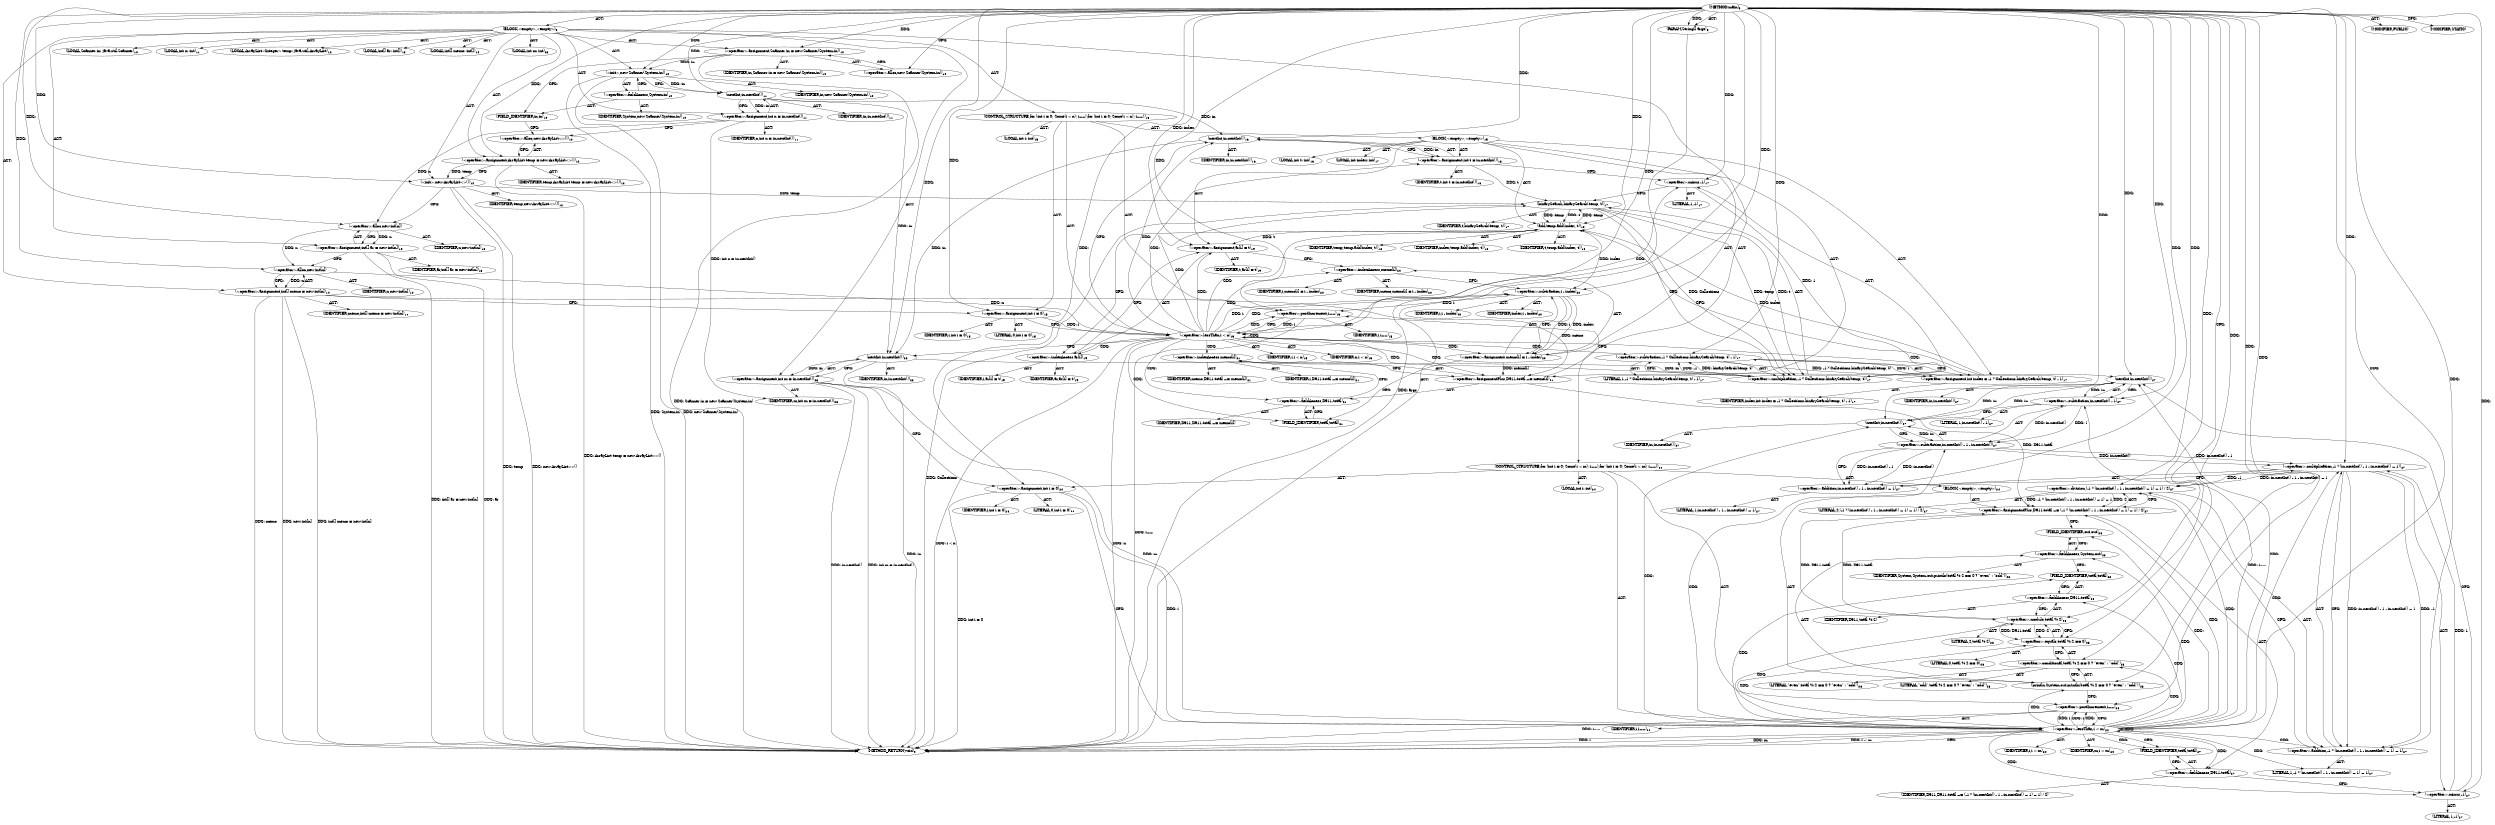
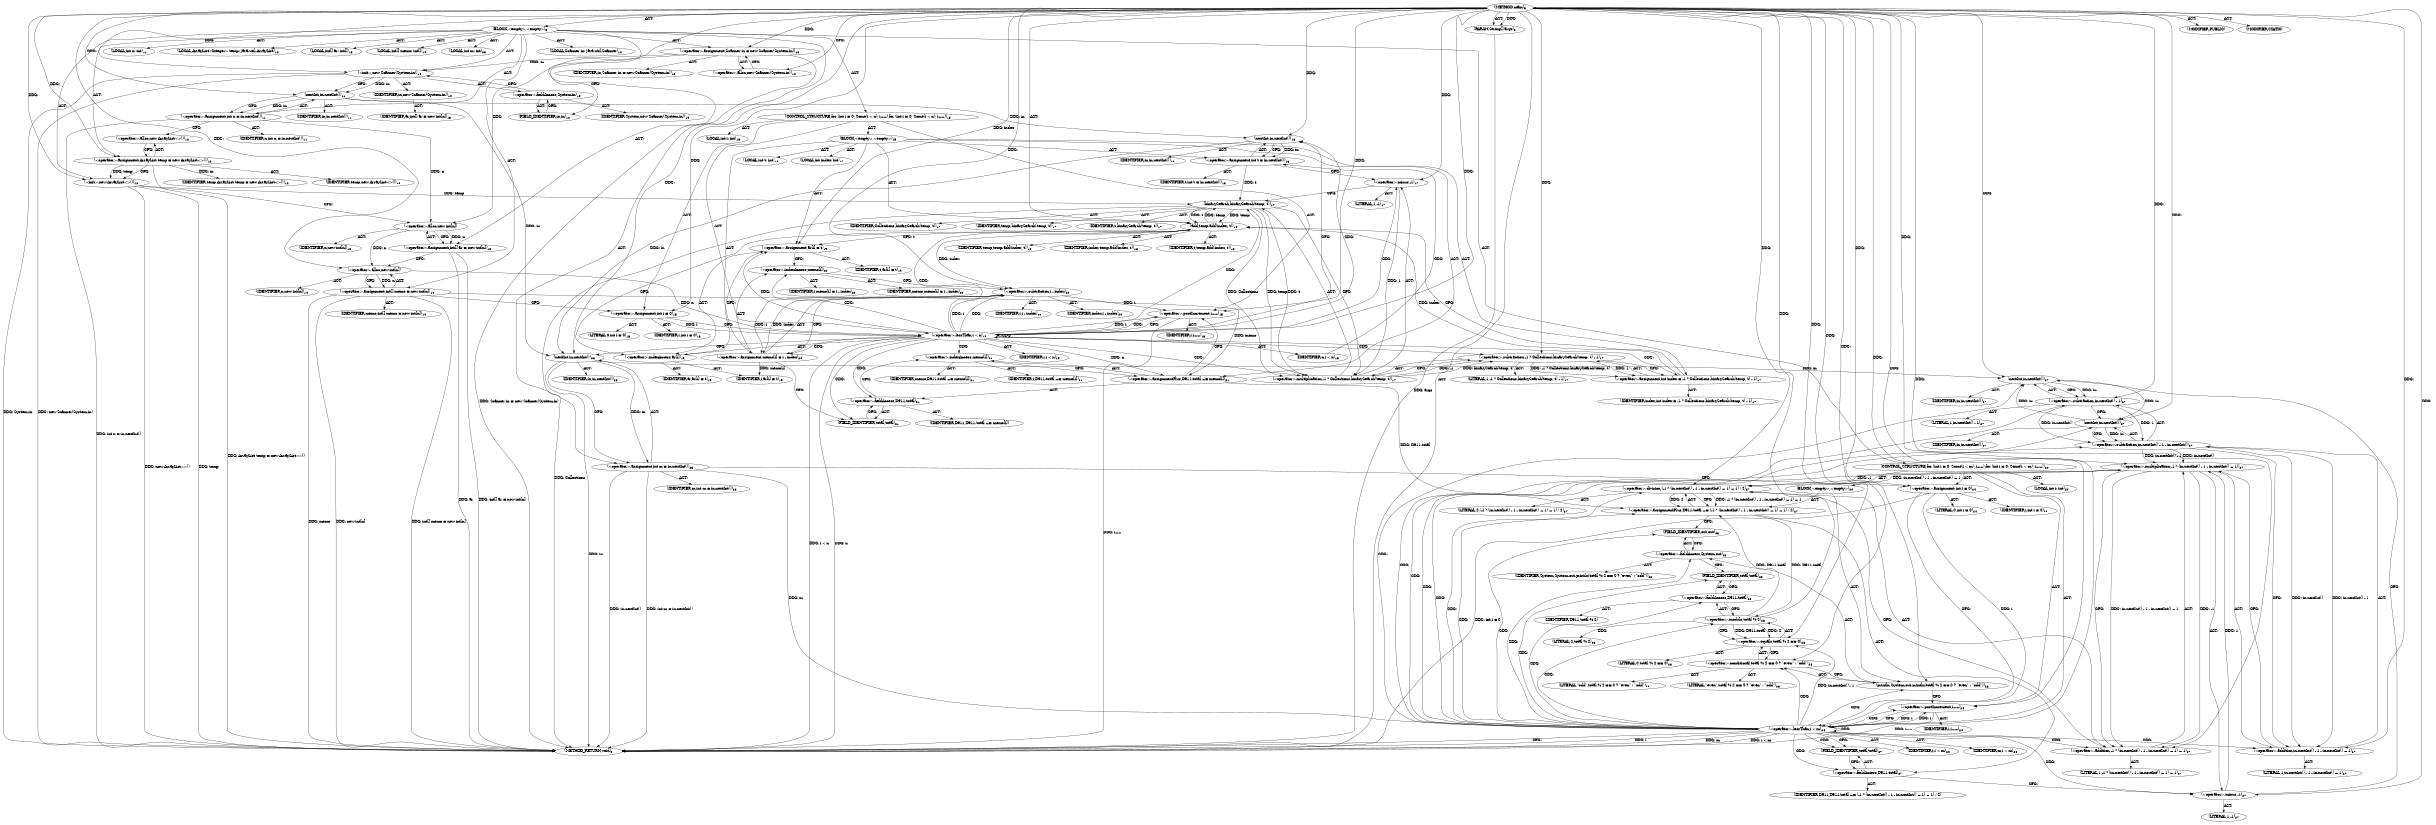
edge "(METHOD,main)" -> "(MODIFIER,STATIC)": label "CFG: " -> "AST: "
edge "(METHOD,main)" -> "(add,temp.add(index, t))": label "DDG: " -> "AST: "
edge "(FIELD_IDENTIFIER,in,in)" -> "(<operator>.alloc,new ArrayList<>())": now "(FIELD_IDENTIFIER,in,in)" -> "(<operator>.fieldAccess,System.in)"
edge "(METHOD,main)" -> "(<operator>.modulo,total % 2)": reversed
edge "(<operator>.assignment,ArrayList temp = new ArrayList<>())" -> "(IDENTIFIER,temp,ArrayList temp = new ArrayList<>())": label "AST: " -> "DDG: m"
edge "(<operator>.lessThan,i < n)" -> "(<operator>.assignment,int t = in.nextInt())": now "(IDENTIFIER,n,i < n)" -> "(<operator>.assignment,int t = in.nextInt())"
edge "(<init>,new ArrayList<>())" -> "(IDENTIFIER,temp,new ArrayList<>())": now "(<operator>.assignment,ArrayList temp = new ArrayList<>())" -> "(IDENTIFIER,temp,new ArrayList<>())"
node "(IDENTIFIER,Collections,binarySearch(temp, t))": added
node "(IDENTIFIER,temp,binarySearch(temp, t))": added
edge "(add,temp.add(index, t))" -> "(<operator>.assignment,ar[i] = t)": label "DDG: t" -> "CFG: t"
edge "(<operator>.assignment,int[] ar = new int[n])" -> "(IDENTIFIER,ar,int[] ar = new int[n])": now "(IDENTIFIER,in,new Scanner(System.in))" -> "(IDENTIFIER,ar,int[] ar = new int[n])"
edge "(<operator>.assignment,int n = in.nextInt())" -> "(IDENTIFIER,m,int m = in.nextInt())": now "(<operator>.assignment,int n = in.nextInt())" -> "(METHOD_RETURN,void)"
edge "(METHOD,main)" -> "(<operator>.equals,total % 2 == 0)": label "CFG: " -> "DDG: "
edge "(<operator>.lessThan,i < n)" -> "(<operator>.indexAccess,ar[i])": label "CDG: " -> "AST: "
edge "(<operator>.lessThan,i < n)" -> "(<operator>.assignmentPlus,D911.total += memo[i])": label "CDG: " -> "DDG: n"
edge "(<operator>.assignment,memo[i] = i - index)" -> "(<operator>.assignmentPlus,D911.total += memo[i])": now "(<operator>.assignment,memo[i] = i - index)" -> "(IDENTIFIER,i,ar[i] = t)"
edge "(<operator>.addition,in.nextInt() - 1 - in.nextInt() + 1)" -> "(<operator>.subtraction,in.nextInt() - 1 - in.nextInt())": added, label "AST:"
edge "(<operator>.lessThan,i < m)" -> "(<operator>.subtraction,in.nextInt() - 1)": label "DDG: i++" -> "CDG: "
edge "(<operator>.modulo,total % 2)" -> "(LITERAL,2,total % 2)": label "AST: " -> "DDG: "
edge "(<operator>.lessThan,i < m)" -> "(<operator>.equals,total % 2 == 0)": label "CDG: " -> "DDG: in.nextInt() - 1"
edge "(<operator>.lessThan,i < m)" -> "(LITERAL,1,-1 * (in.nextInt() - 1 - in.nextInt() + 1) + 1)": now "(<operator>.lessThan,i < m)" -> "(<operator>.addition,in.nextInt() - 1 - in.nextInt() + 1)"
